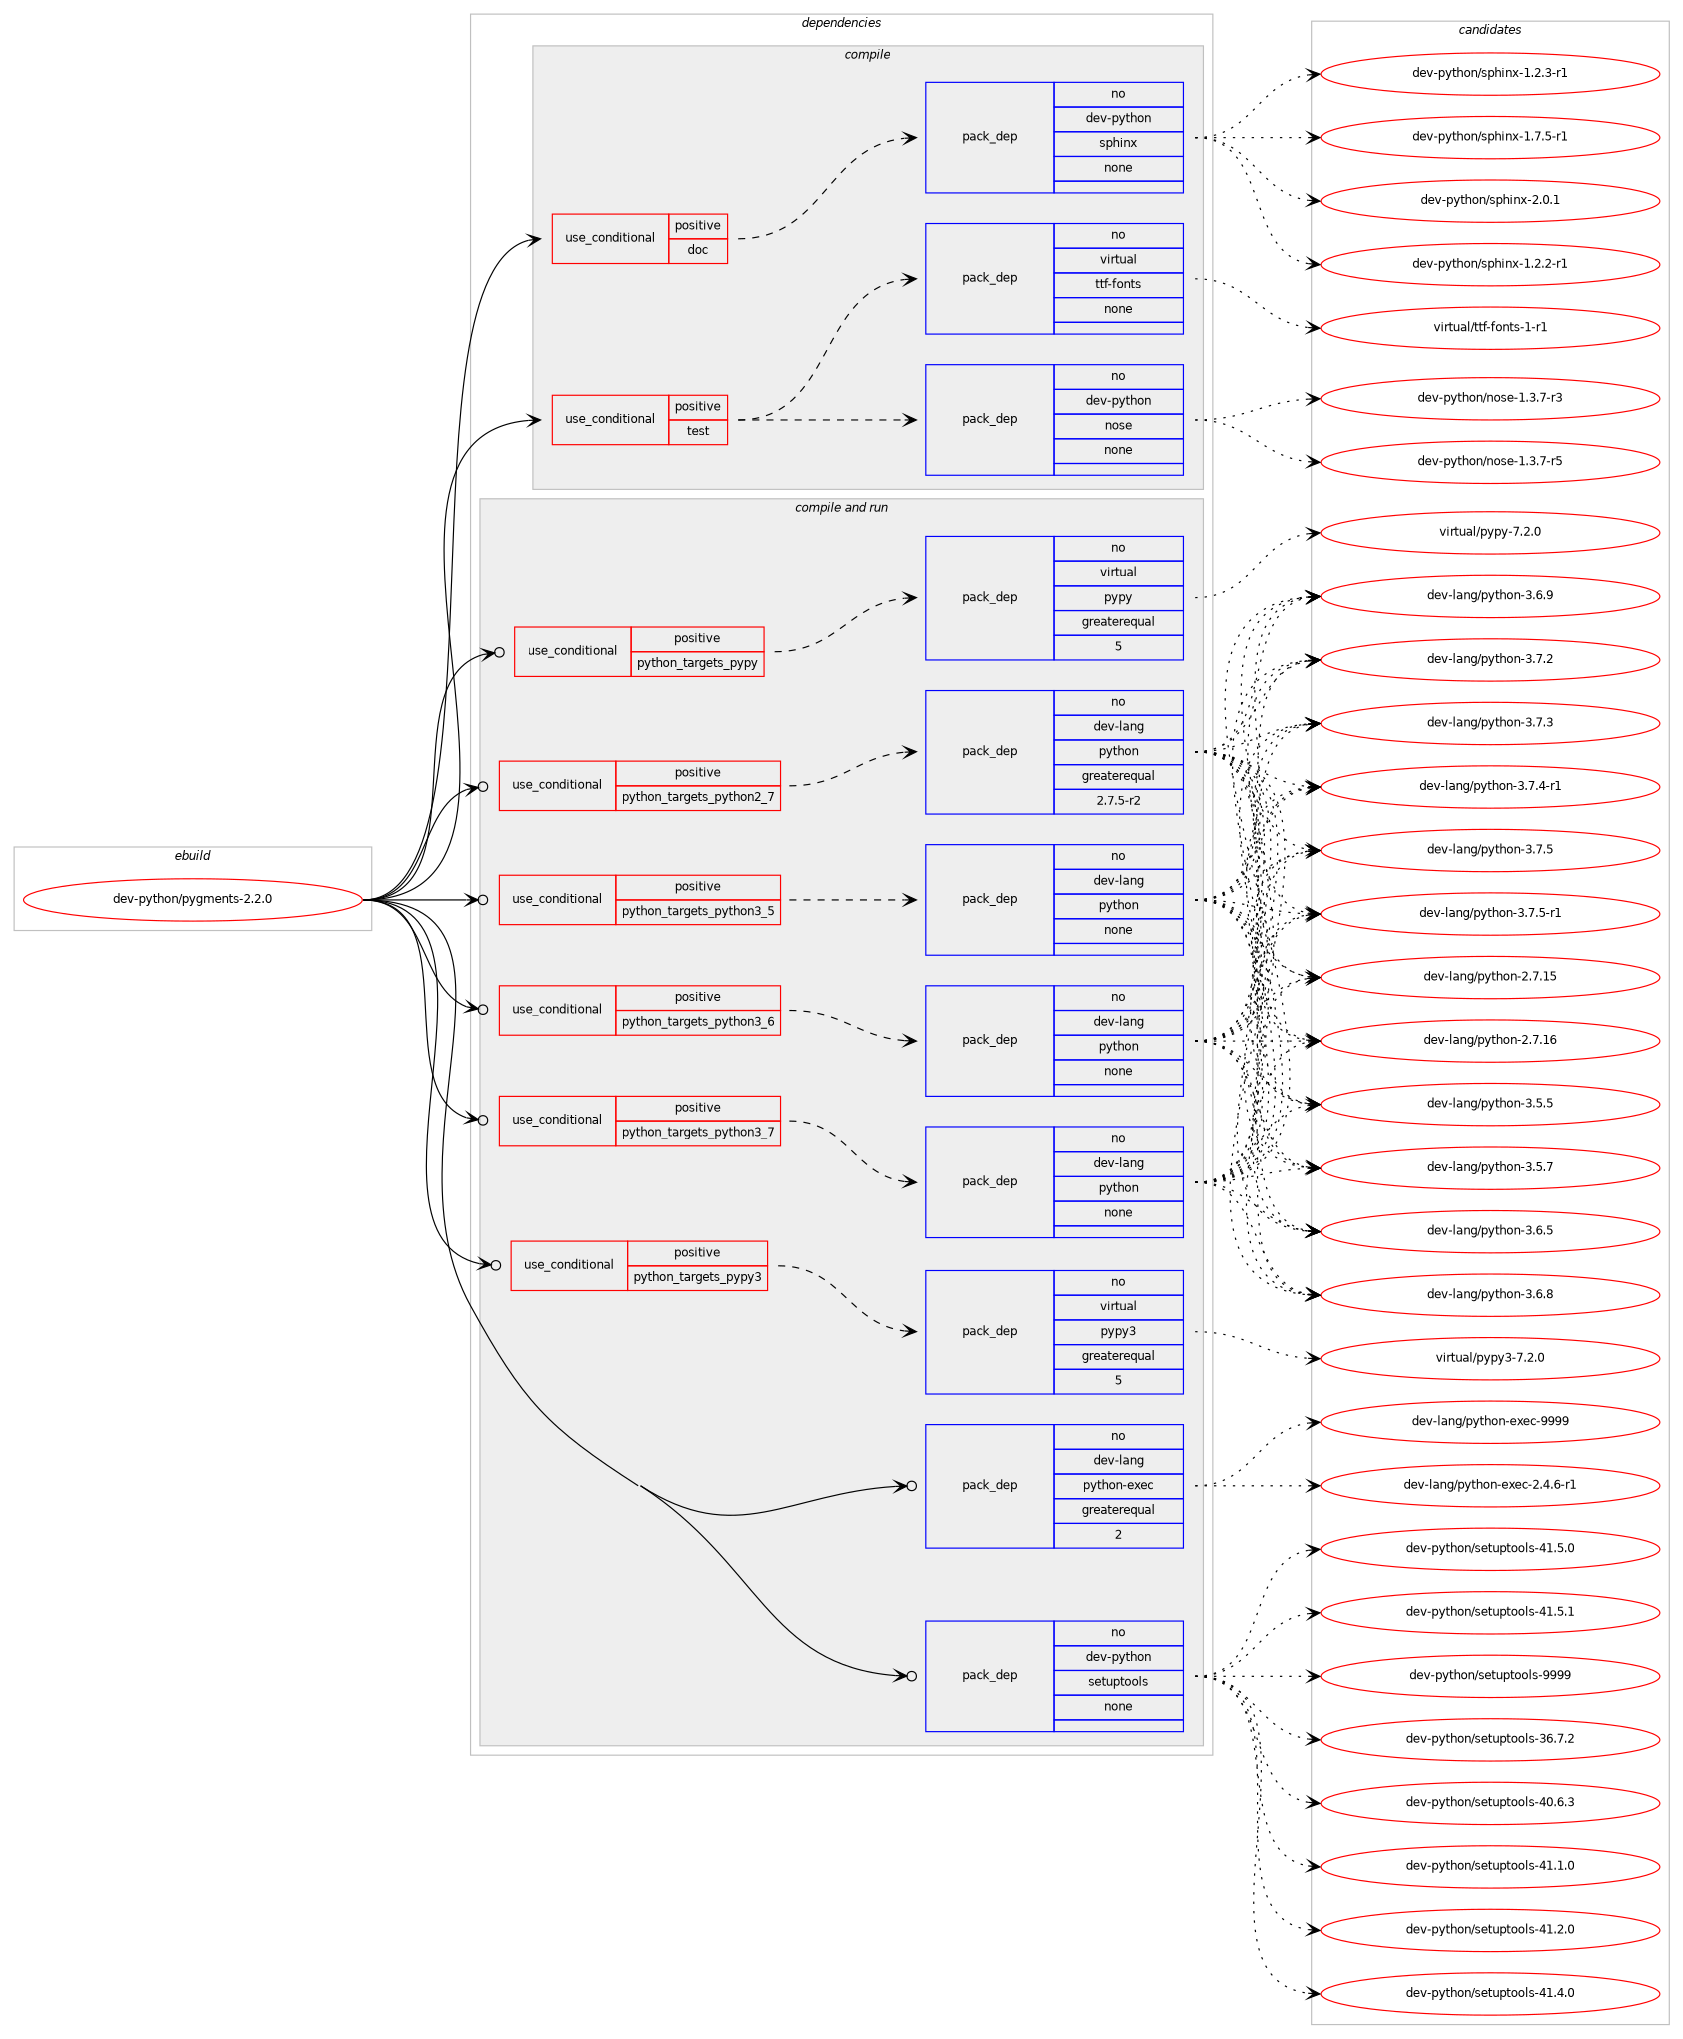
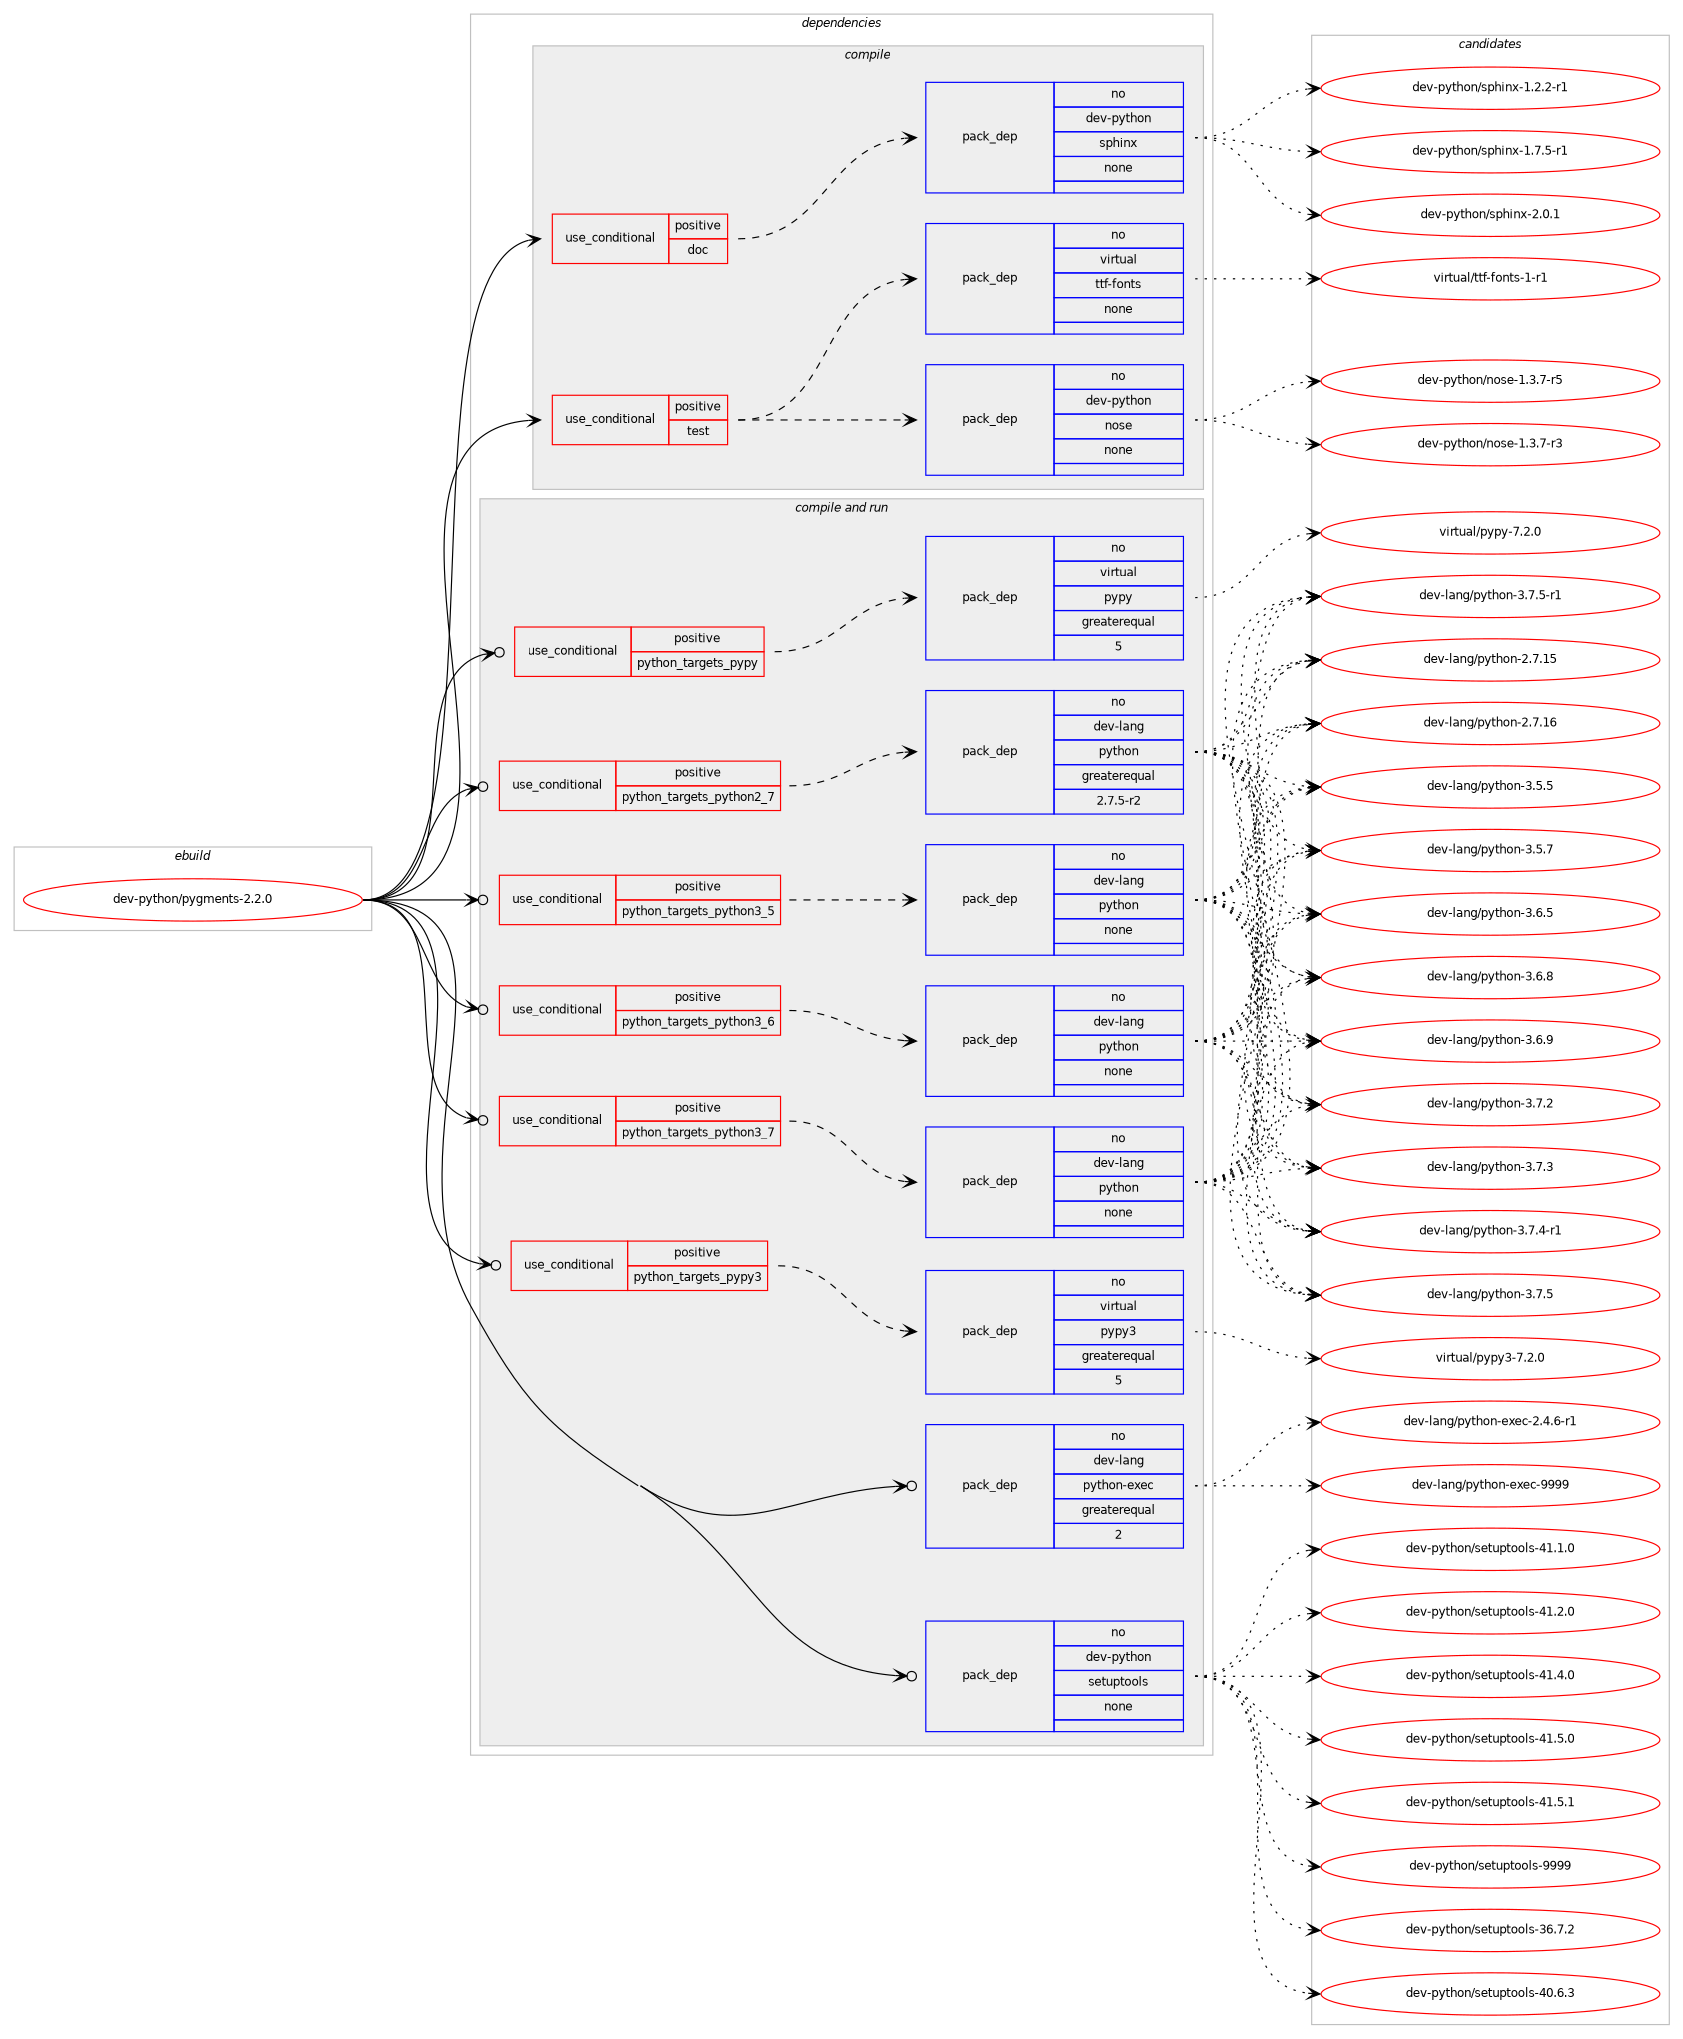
node "dev-python/sphinx-1.2.3-r1": removed
